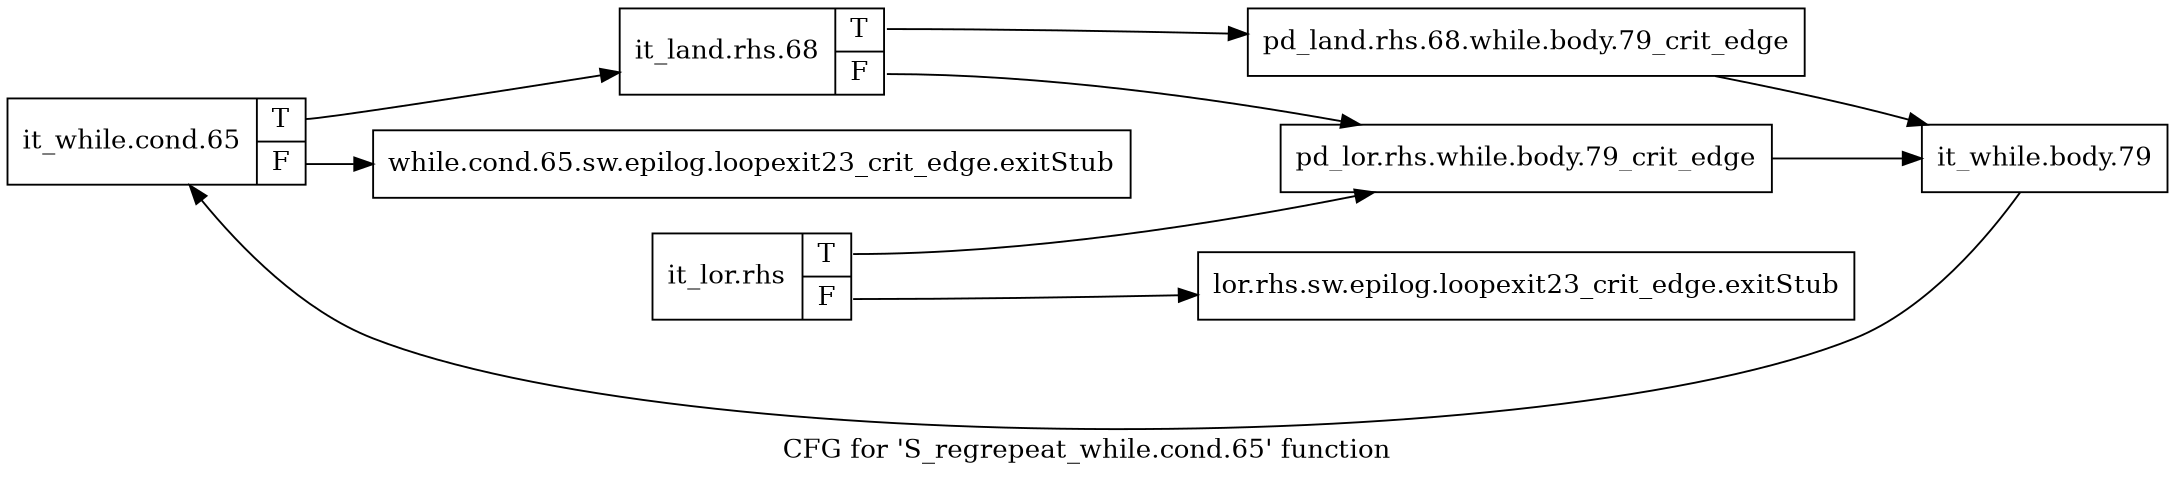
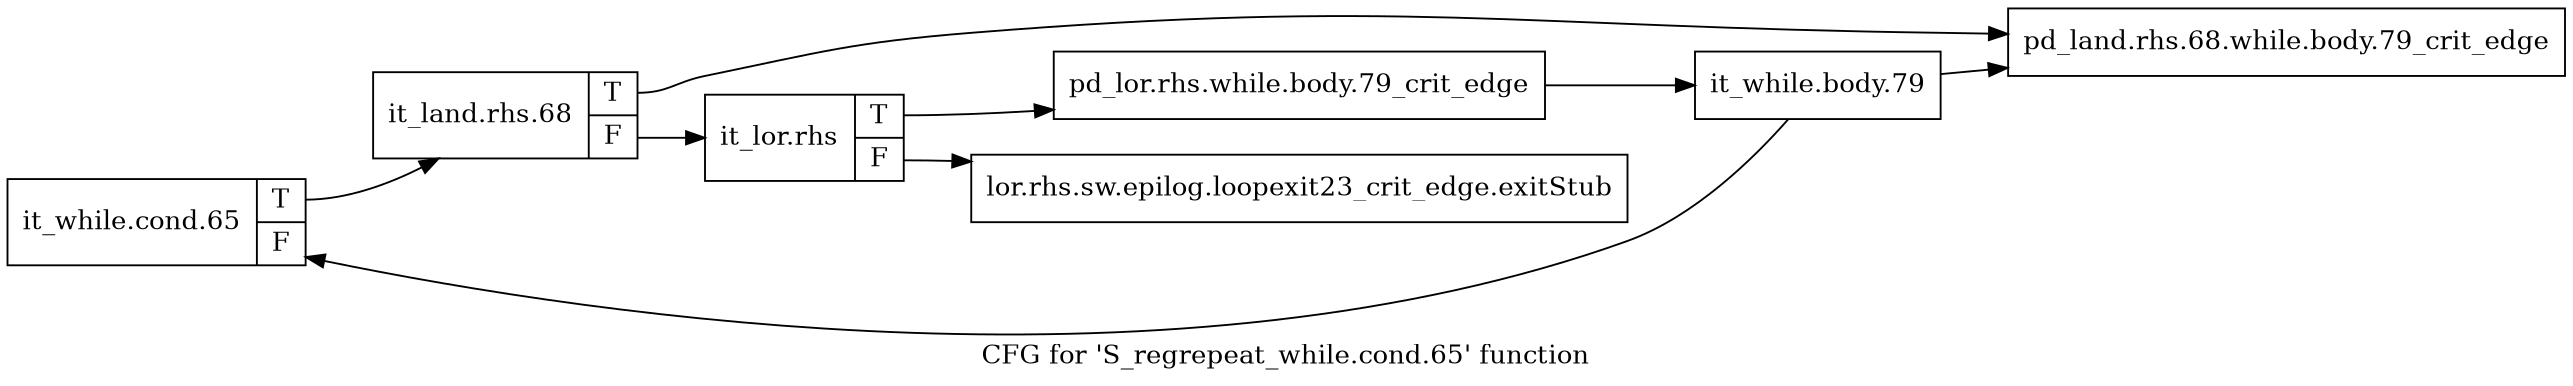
edge "it_land.rhs.68" -> "pd_lor.rhs.while.body.79_crit_edge": now "it_land.rhs.68" -> "it_lor.rhs"
edge "pd_land.rhs.68.while.body.79_crit_edge" -> "it_while.body.79": reversed
node "while.cond.65.sw.epilog.loopexit23_crit_edge.exitStub": removed
